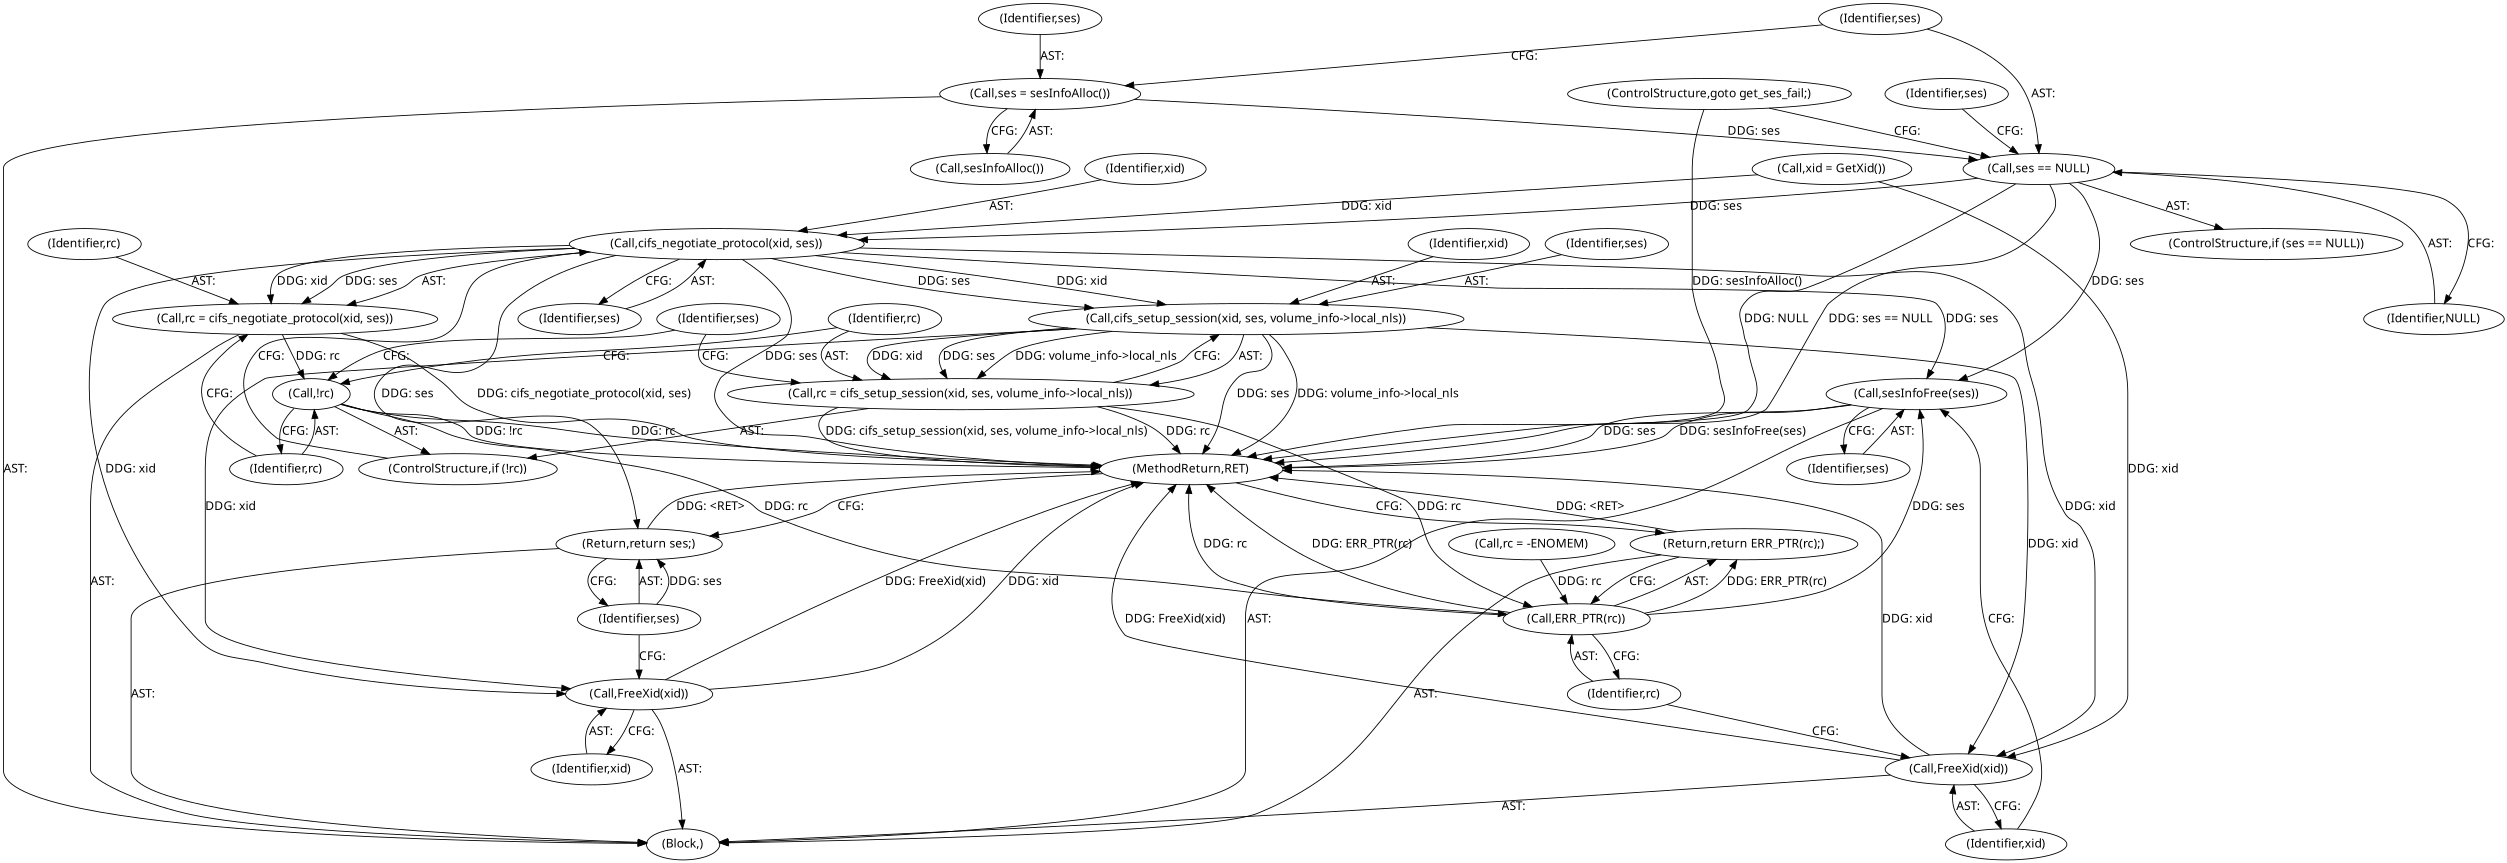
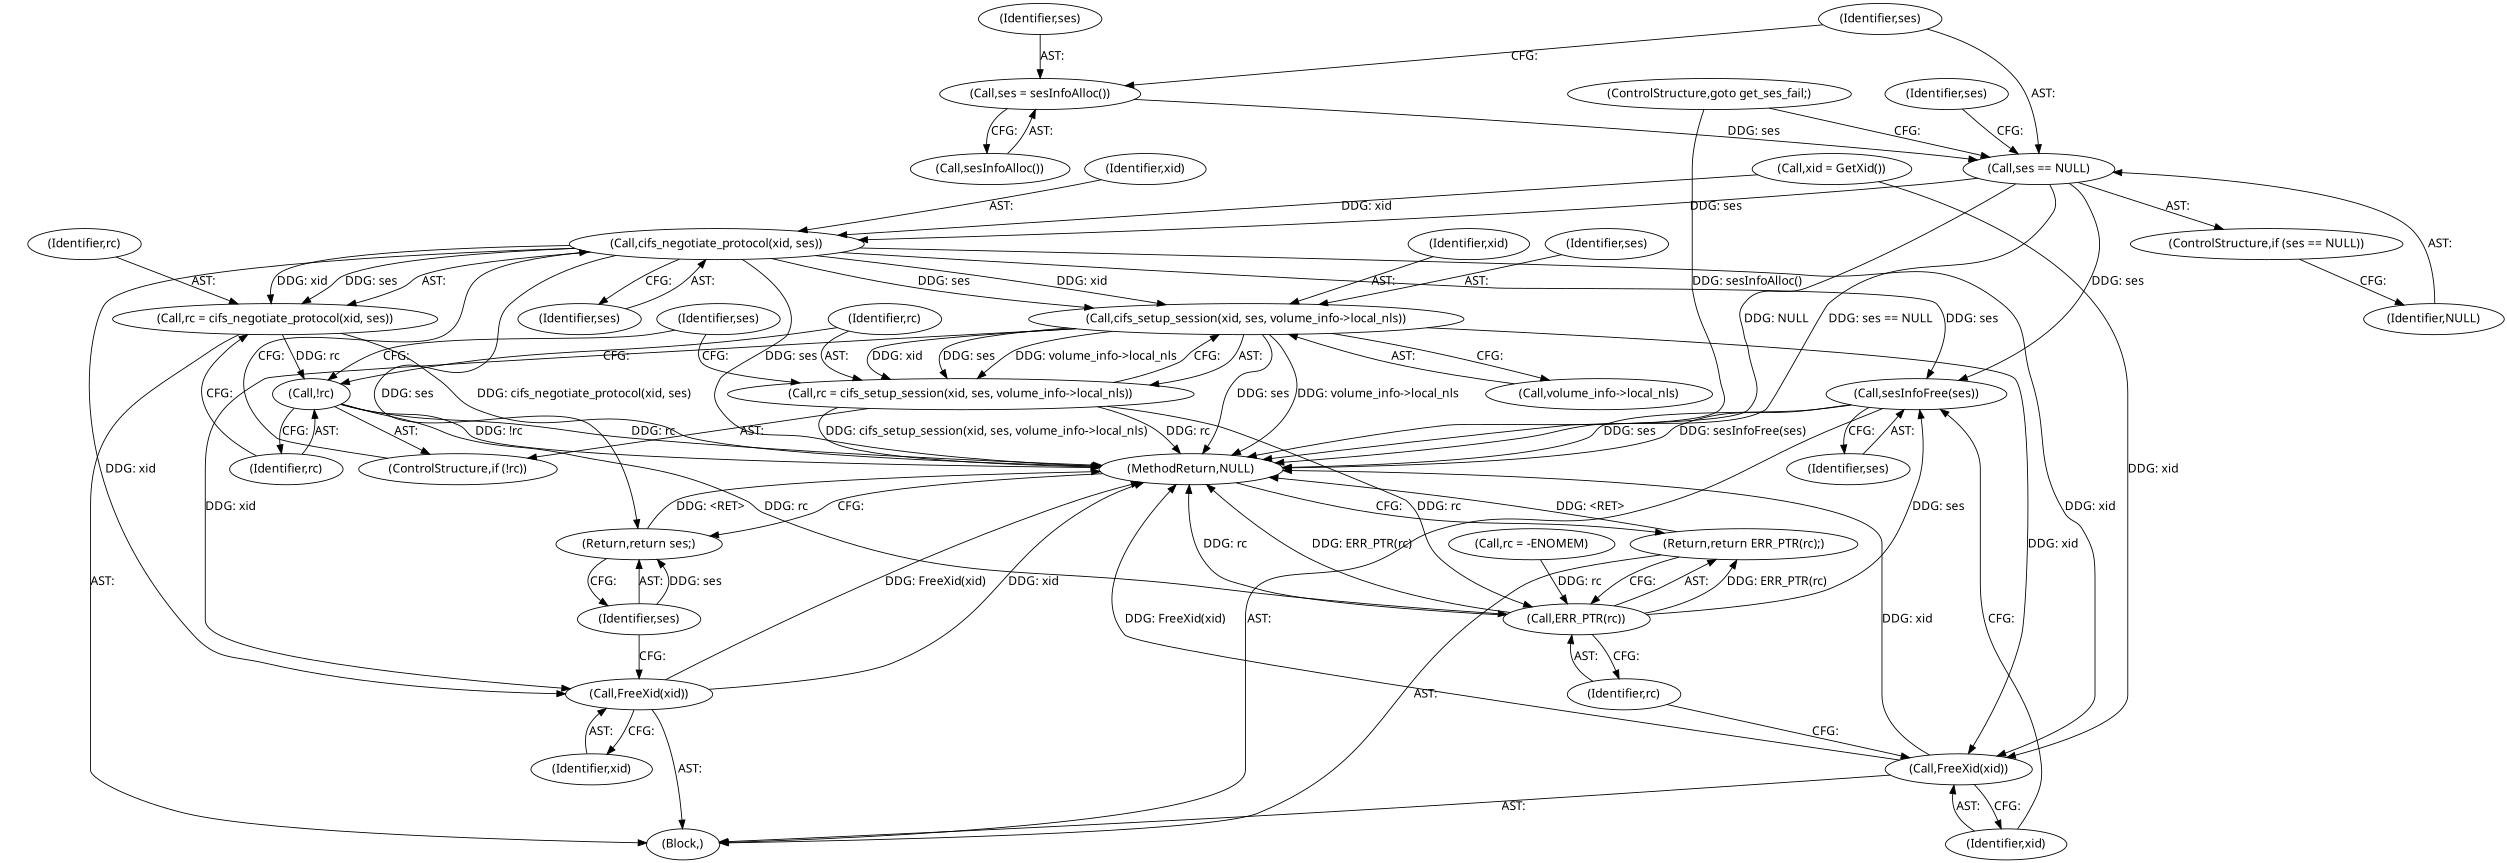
edge "(Call,ses == NULL)" -> "(Identifier,NULL)": now "(ControlStructure,if (ses == NULL))" -> "(Identifier,NULL)"
edge "(Call,ses = sesInfoAlloc())" -> "(Block,)": removed, label "AST:"
node "(Call,volume_info->local_nls)": added
node "(MethodReturn,RET)": label "(MethodReturn,RET)" -> "(MethodReturn,NULL)"
edge "(Return,return ses;)" -> "(Block,)": removed, label "AST:"
